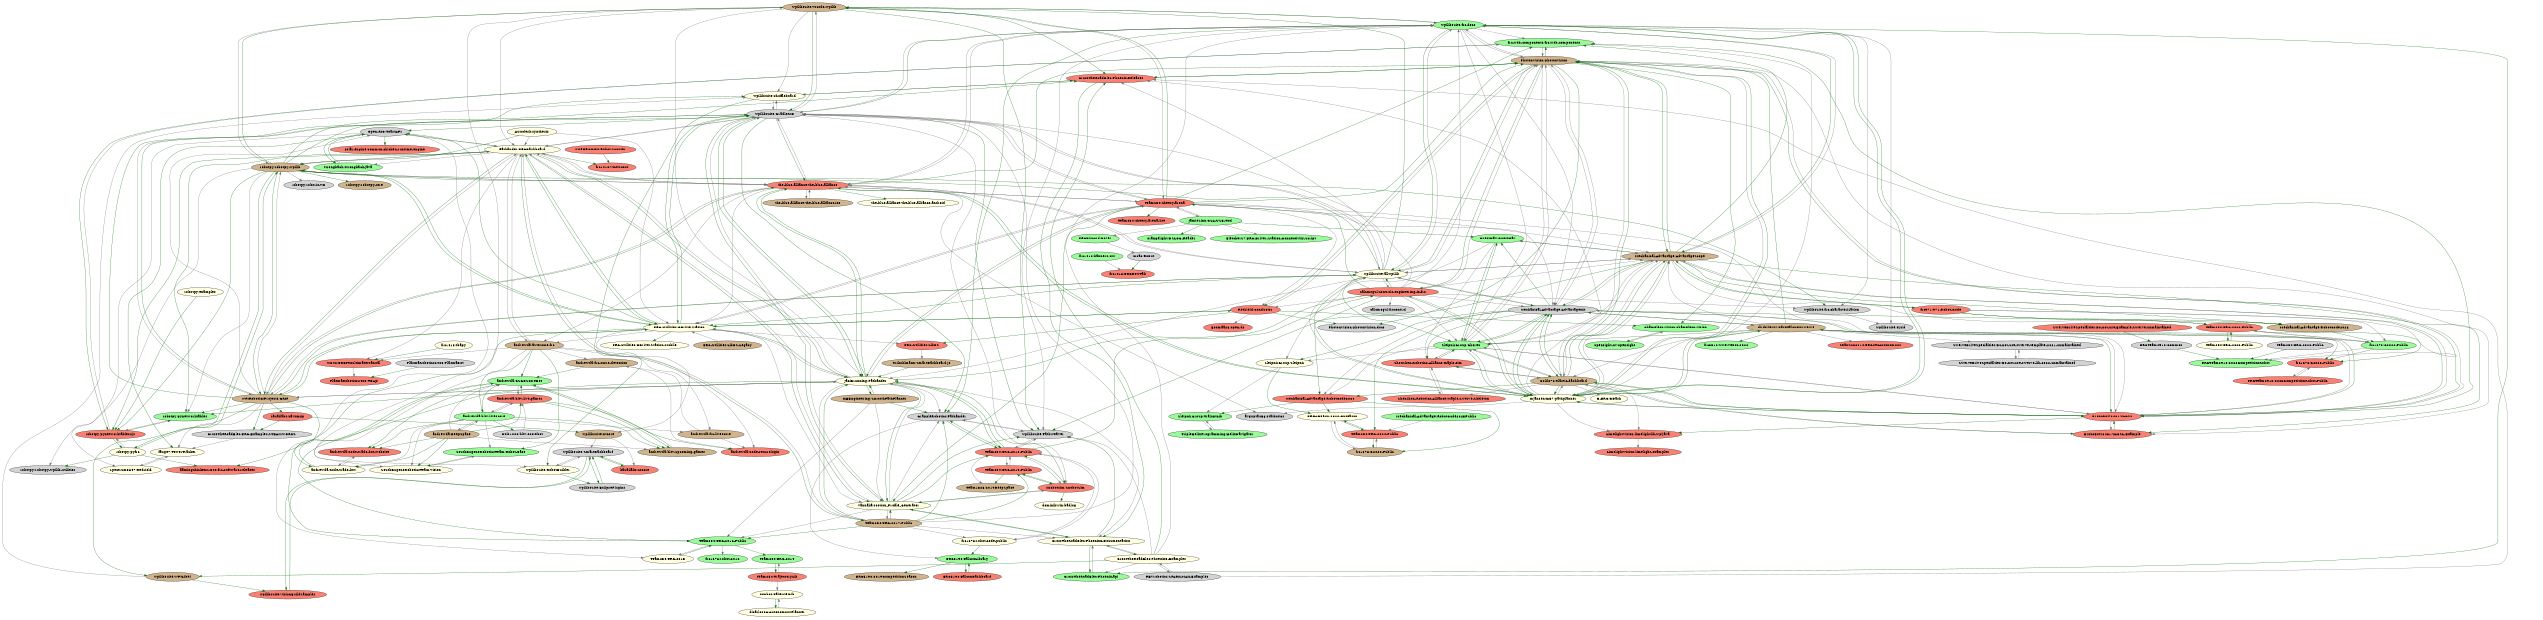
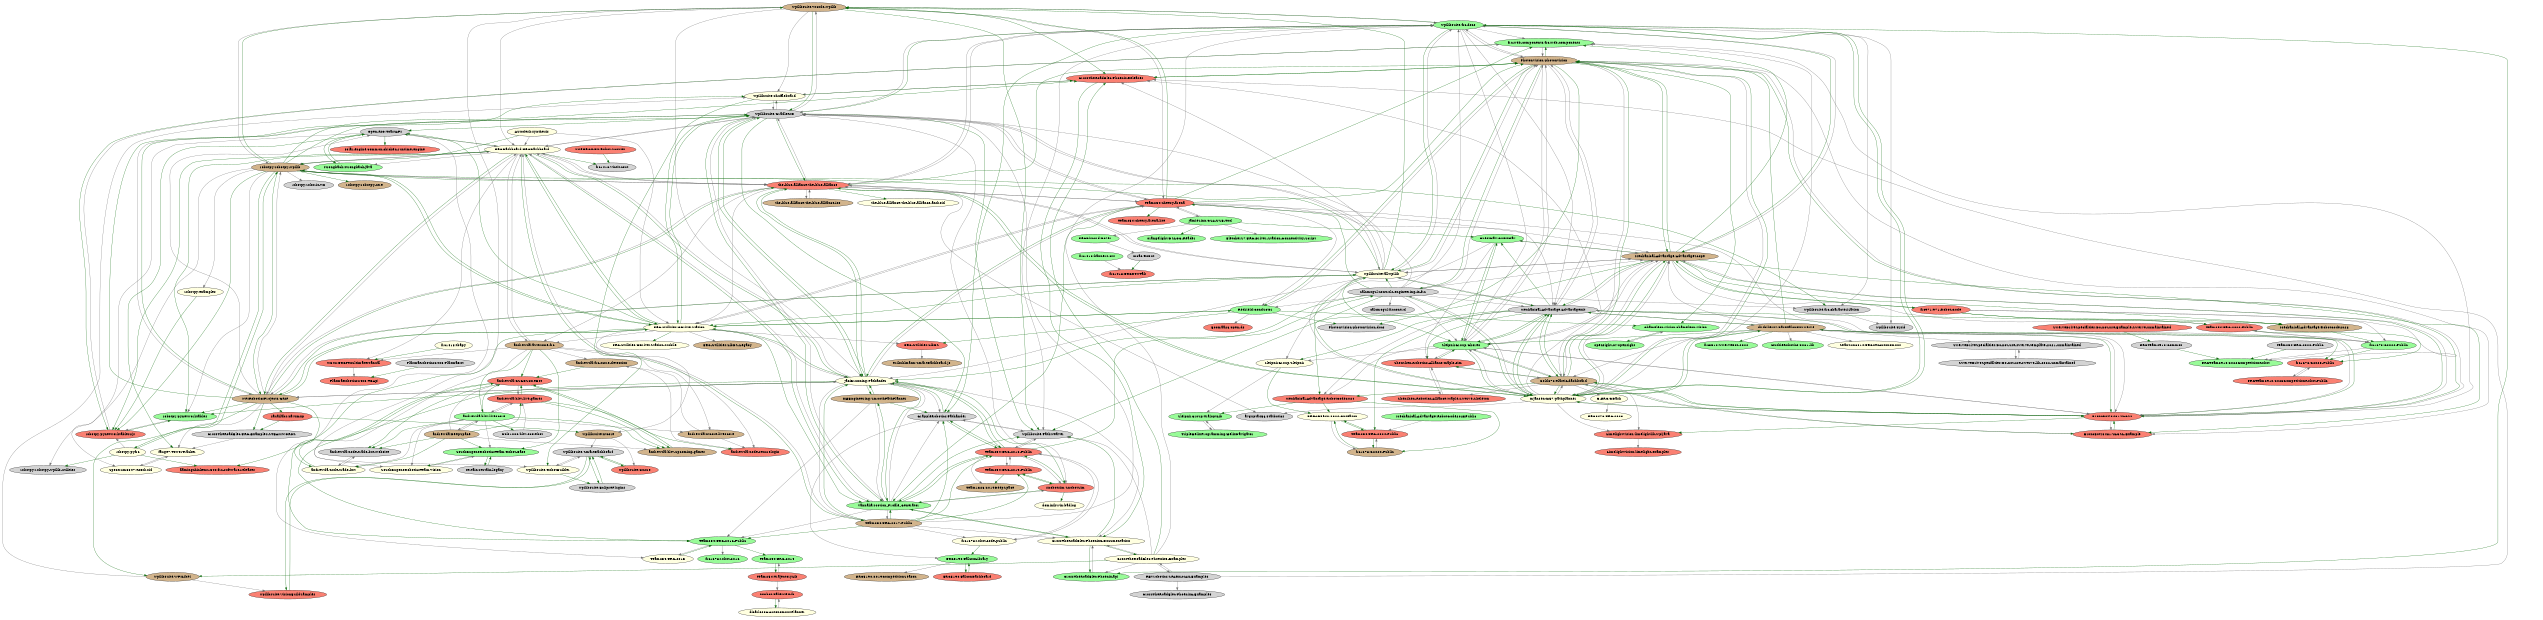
node "Pathfinder/FRCDashboard": label "Pathfinder/FRCDashboard" -> "FRCDashboard/FRCDashboard"
node "frc1418/VictiScout": fillcolor salmon -> lightgrey
edge "BroncBotz3481/YAGSL" -> "frc-web-components/frc-web-components": color darkgreen -> gray40
edge "robotpy/robotpy-wpilib" -> "robotpy/examples": added
edge "wpilibsuite/allwpilib" -> "calcmogul/controls-engineering-in-frc": removed
node "calcmogul/controls-engineering-in-frc": fillcolor salmon -> lightgrey
node "Redrield/Conductor": fillcolor salmon -> palegreen
edge "FRC-Utilities/LibDS-Legacy" -> "FRC-Utilities/QDriverStation": reversed
node "HuskieRobotics/3061-lib": added
node "SeanSun6814/FRC0ToAutonomous": fillcolor salmon -> lightyellow
node "Team254/FRC-2023-Public": removed
edge "erikuhlmann/SmartDashboard.js" -> "JaciBrunning/Pathfinder": now "GrappleRobotics/Pathfinder" -> "JaciBrunning/Pathfinder"
node "andrewda/CSGOScoreBot": fillcolor palegreen -> salmon
edge "FRC-Utilities/QDriverStation" -> "vannaka/Motion_Profile_Generator": color gray40 -> darkgreen
node "FRC3476/FRC-2023": added
node "andrewda/frc-livescore": label "andrewda/frc-livescore" -> "andrewda/ntcore-livescore"
edge "frc1678/C2024-Public" -> "BREAD5940/2024-Onseason": color gray40 -> darkgreen
edge "robotpy/pynetworktables2js" -> "robotpy/pyfrc": removed
node "andrewda/node-trade-bot-website": fillcolor salmon -> lightgrey
edge "andrewda/DeepSpace" -> "SouthEugeneRoboticsTeam/vision": now "andrewda/DeepSpace" -> "SouthEugeneRoboticsTeam/Robot-Base"
edge "vannaka/Motion_Profile_Generator" -> "KHEngineering/SmoothPathPlanner": added
node "Spectrum3847/Redrield": label "Spectrum3847/Redrield" -> "Spectrum3847/RIOdroid"
node "sertain/sertain-legacy": added
node "kauailabs/cscore": label "kauailabs/cscore" -> "wpilibsuite/cscore"
edge "Team254/FRC-2018-Public" -> "vannaka/Motion_Profile_Generator": added
edge "Team254/FRC-2017-Public" -> "Team254/FRC-2018-Public": added
node "vannaka/Motion_Profile_Generator": fillcolor lightyellow -> palegreen
edge "FRC5190/FalconLibrary" -> "FRC5190/2019CompetitionSeason": color darkgreen -> gray40
edge "wpilibsuite/WPILibPi" -> "wpilibsuite/VisionBuildSamples": color darkgreen -> gray40
node "tombot/FakeWPILib": fillcolor lightyellow -> salmon
node "CrossTheRoadElec/Phoenix6-Examples": added
